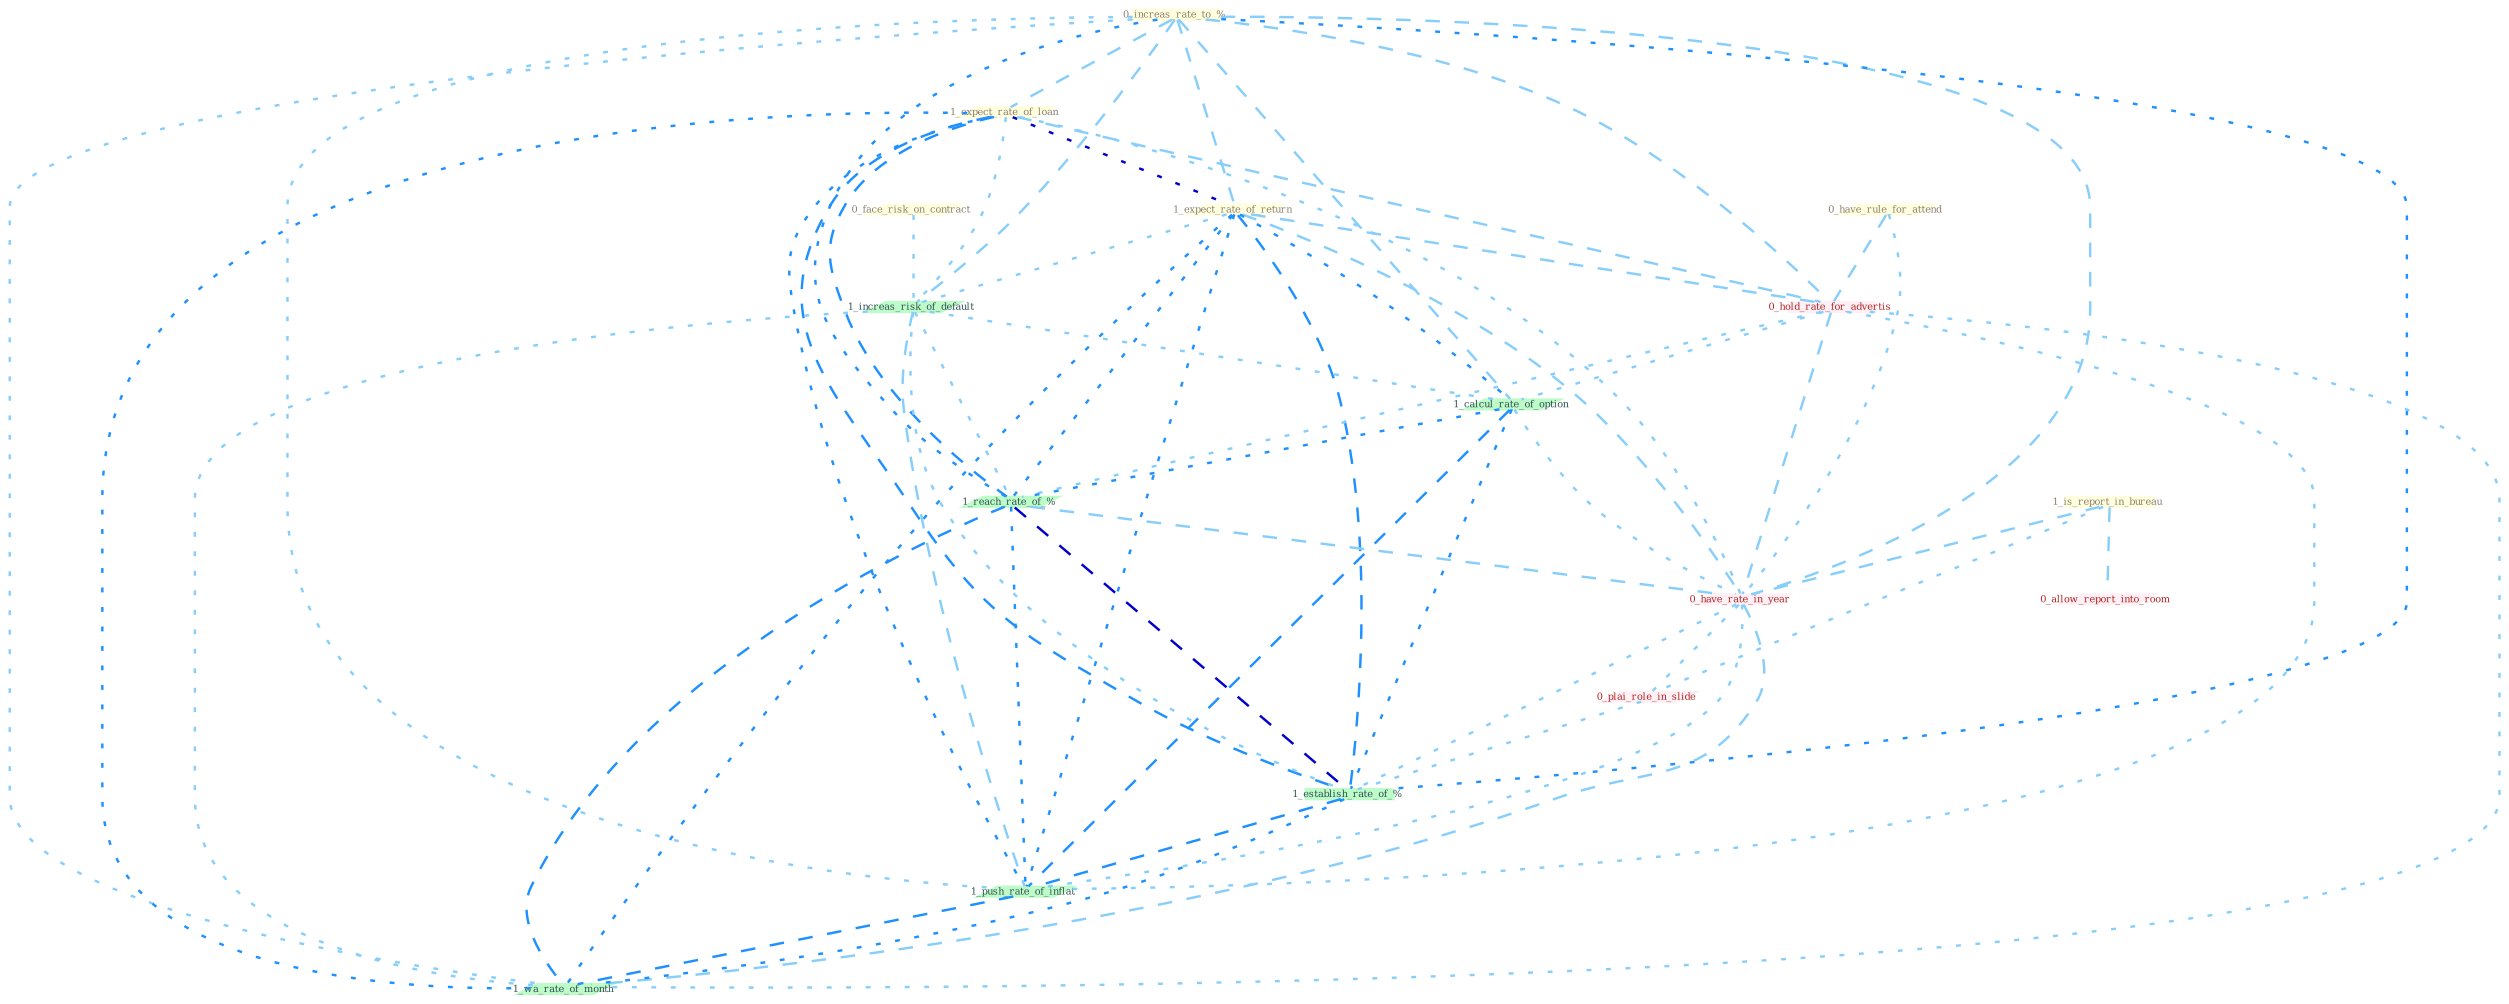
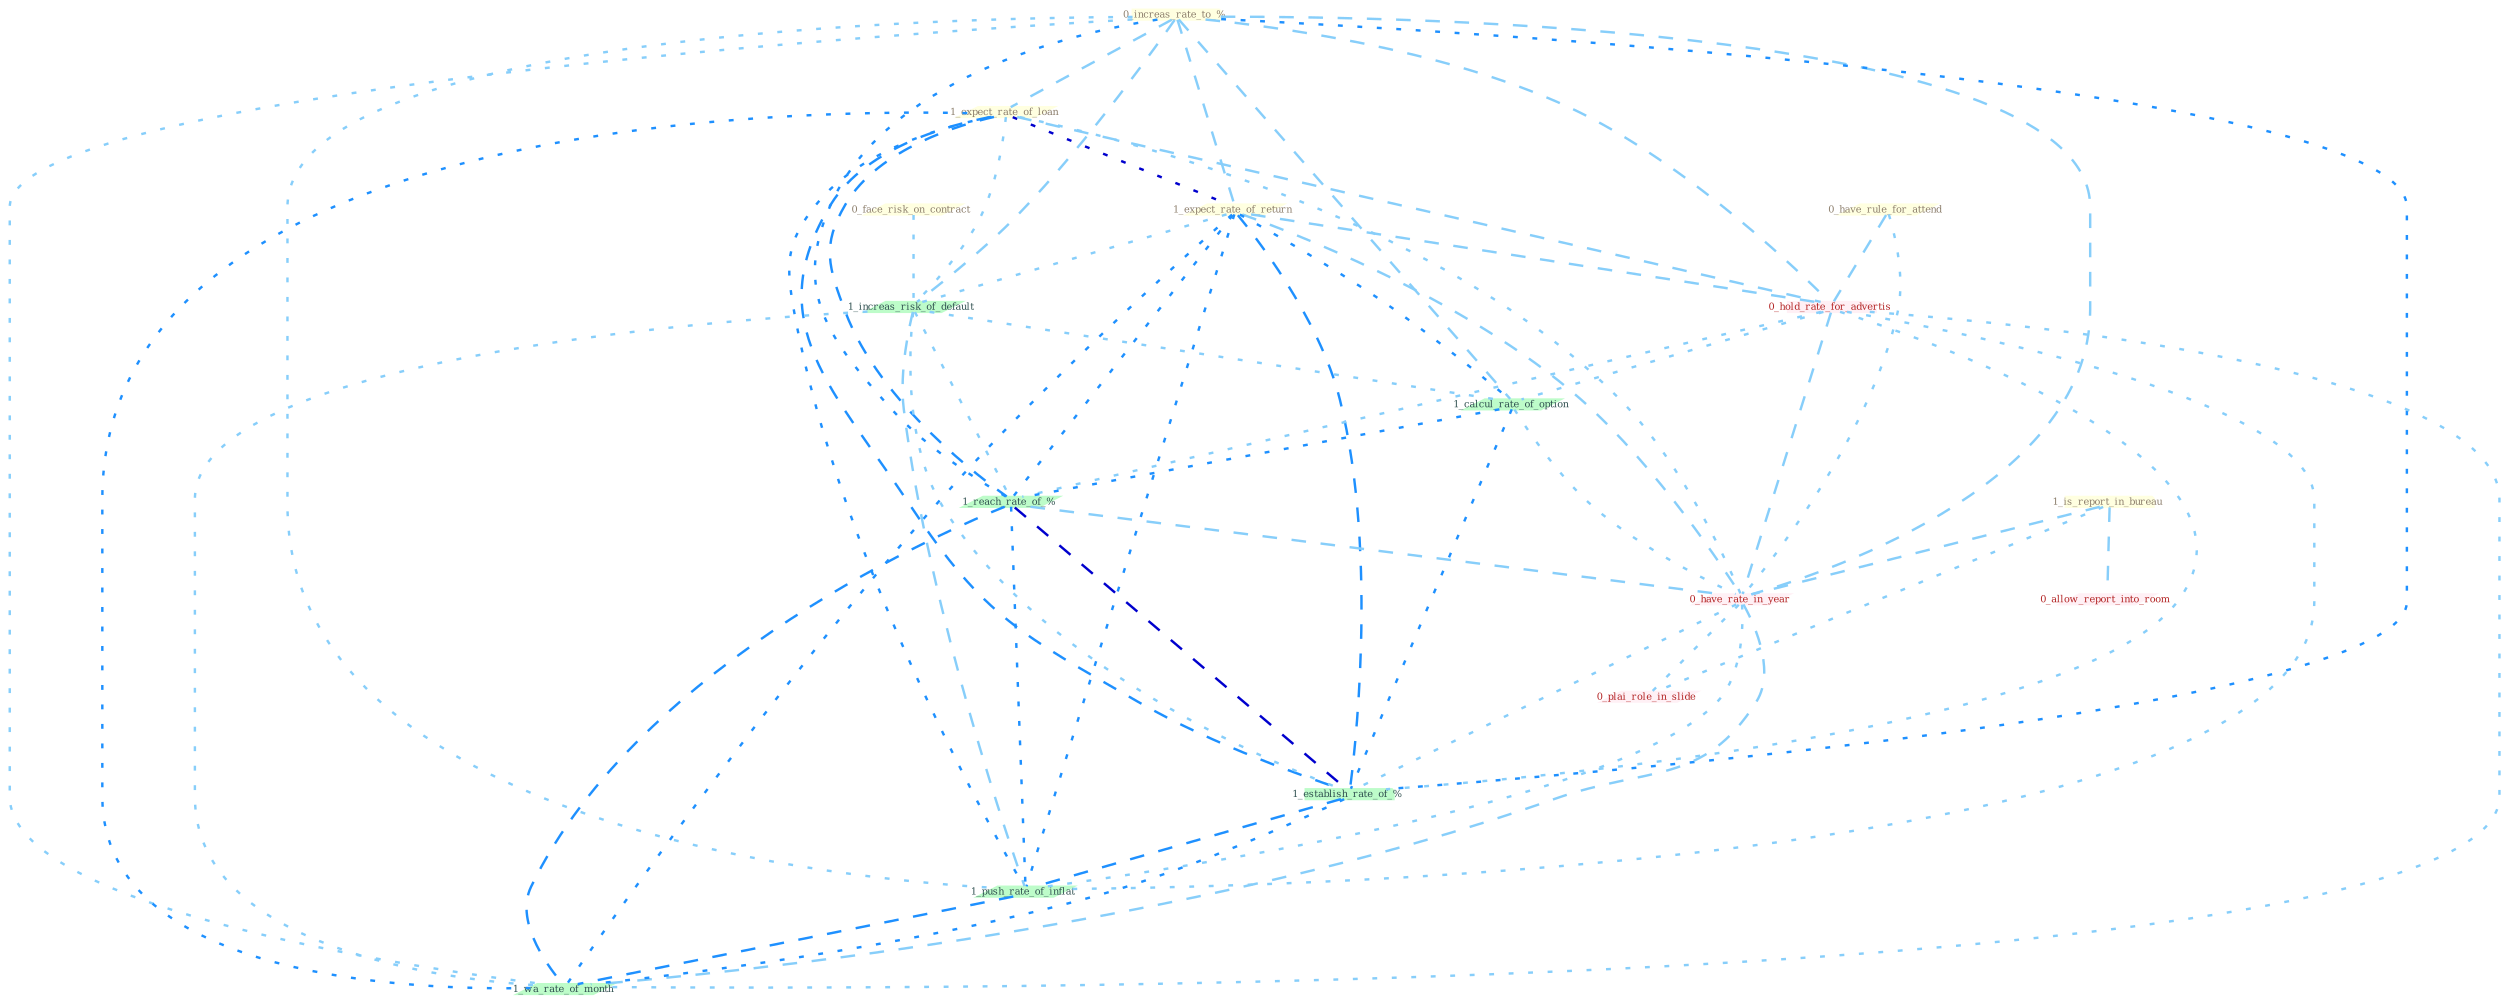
edge "1_calcul_rate_of_option" -- "1_push_rate_of_inflat": removed
edge "0_plai_role_in_slide" -- "1_establish_rate_of_%": now "0_hold_rate_for_advertis" -- "1_establish_rate_of_%"
